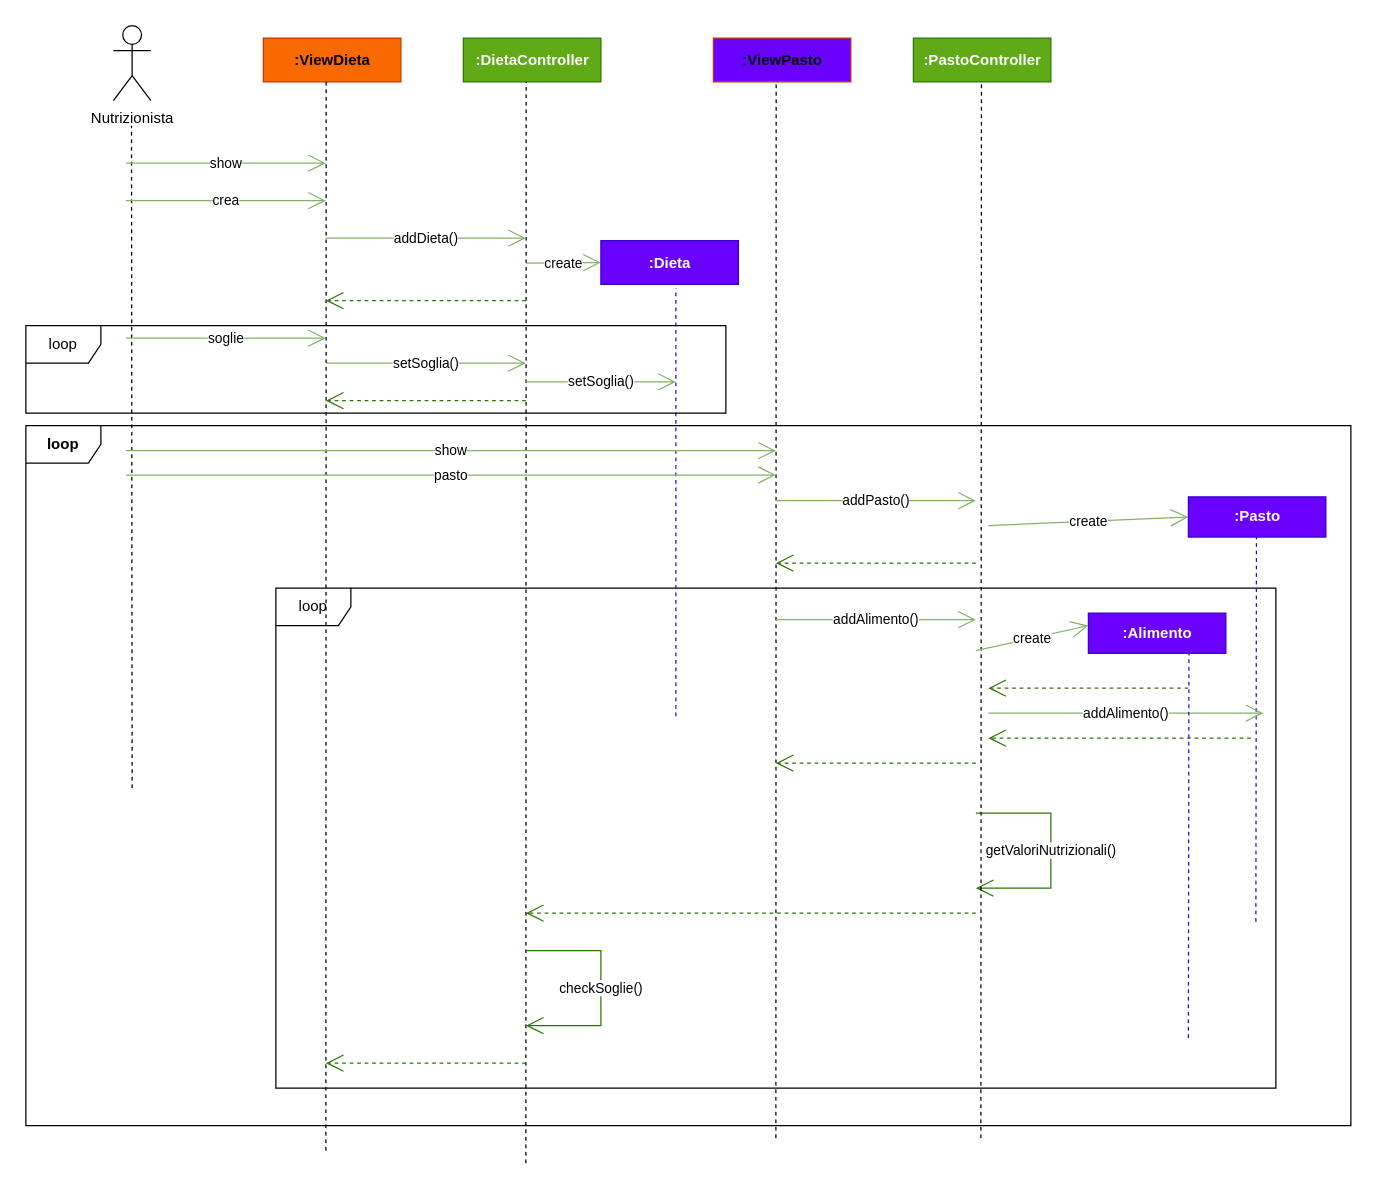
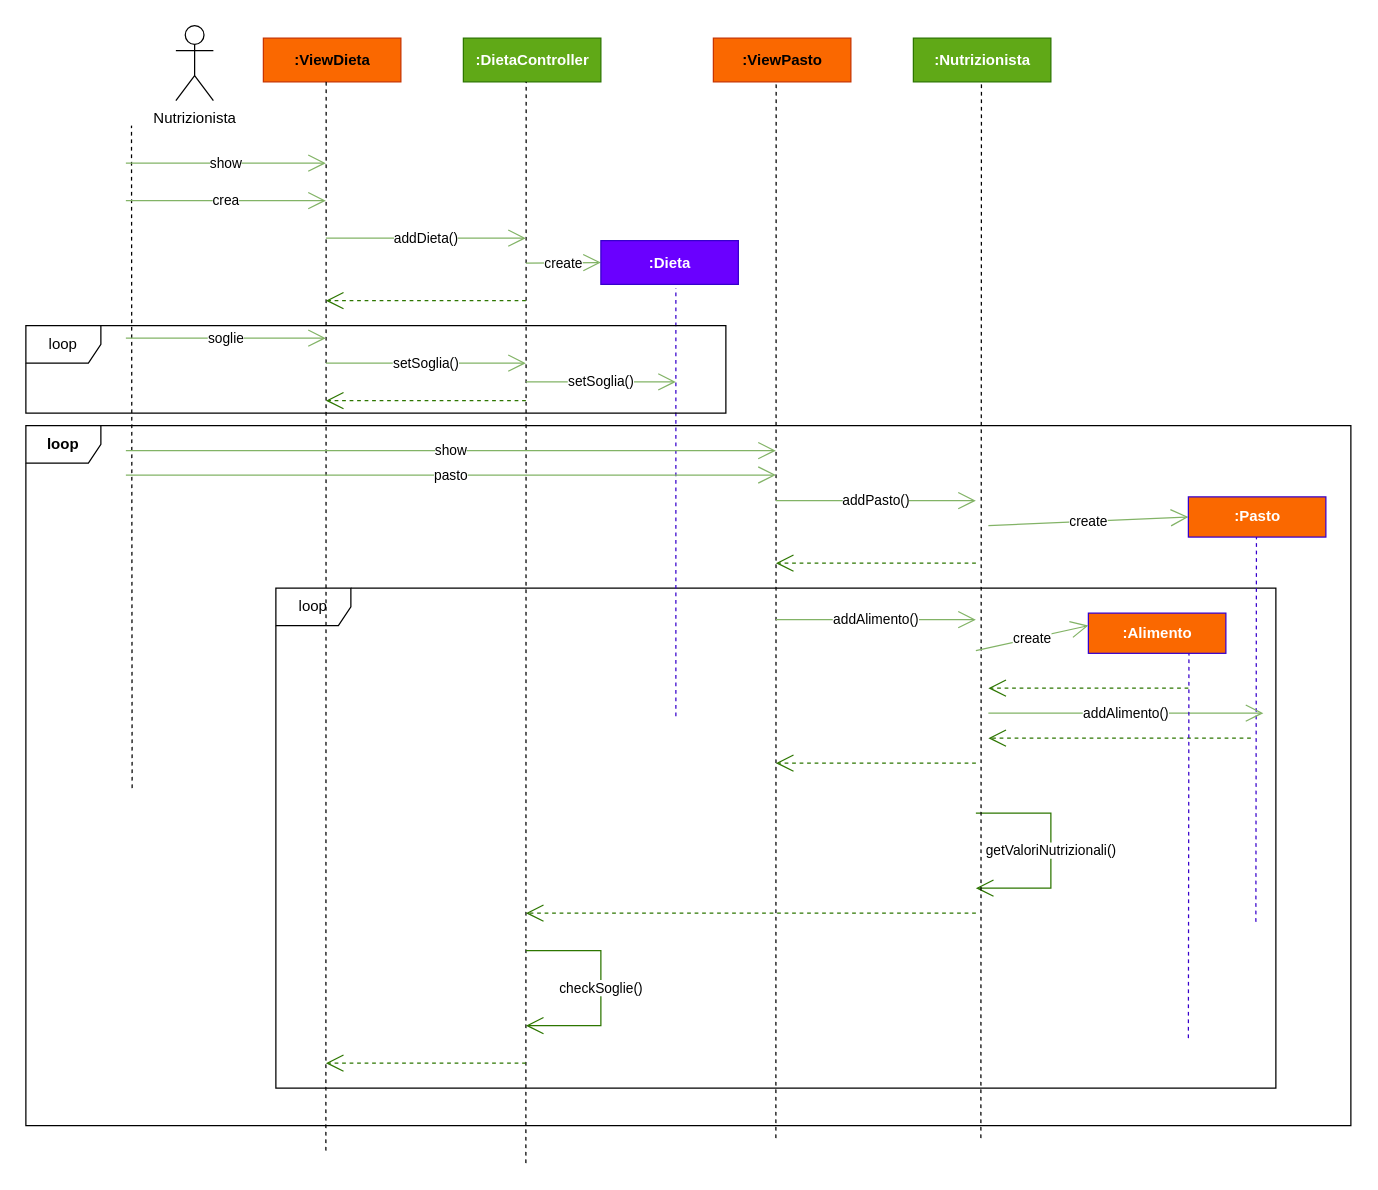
node ":ViewPasto": fillcolor #6a00ff -> #fa6800
node ":PastoController": label ":PastoController" -> ":Nutrizionista"
node "Nutrizionista": moved (132, 63) -> (194, 63)
node ":Pasto": fillcolor #6a00ff -> #fa6800
node ":Alimento": fillcolor #6a00ff -> #fa6800
